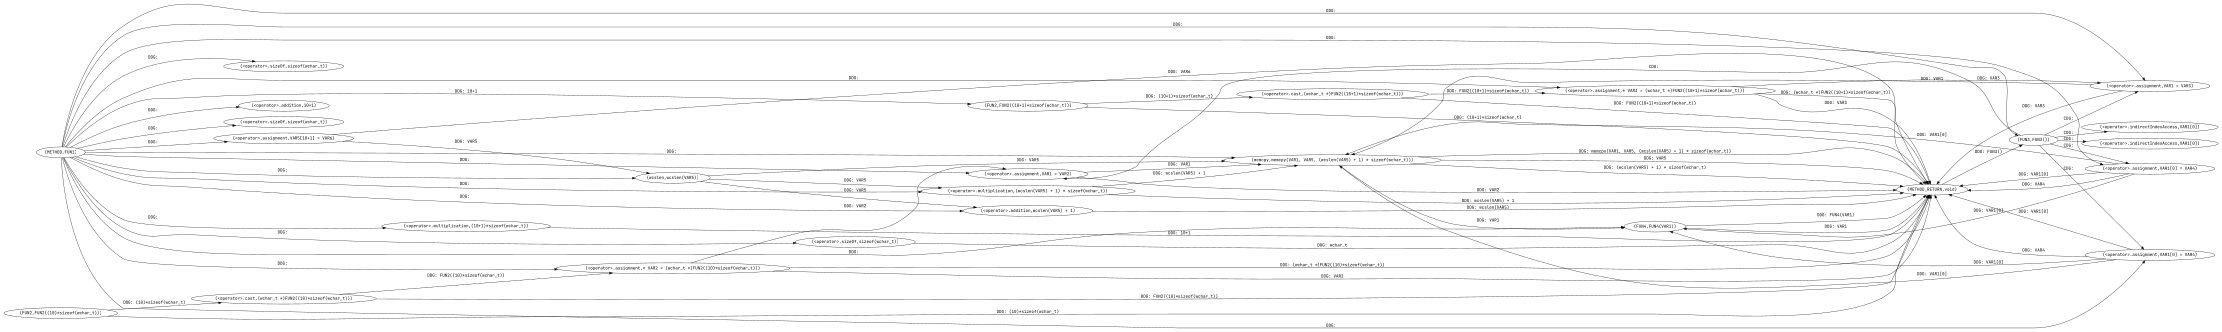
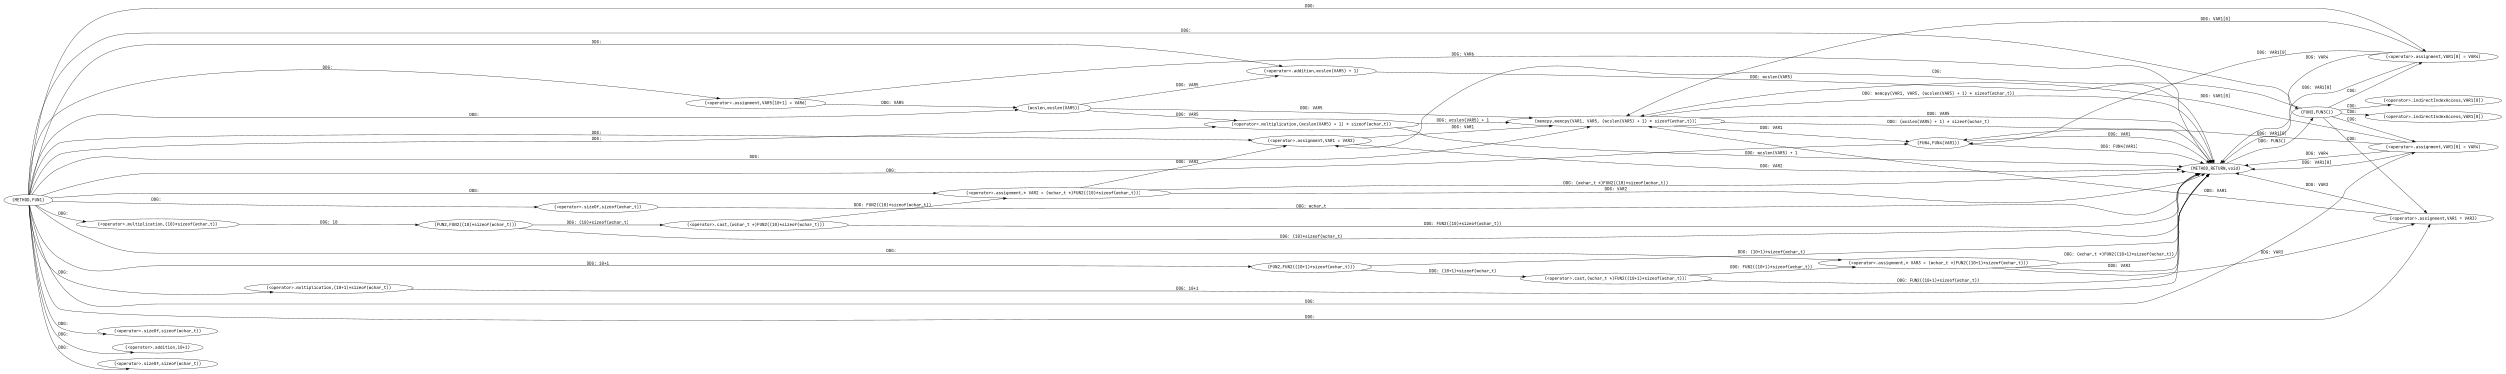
node "(<operator>.multiplication,(10)*sizeof(wchar_t))": added
